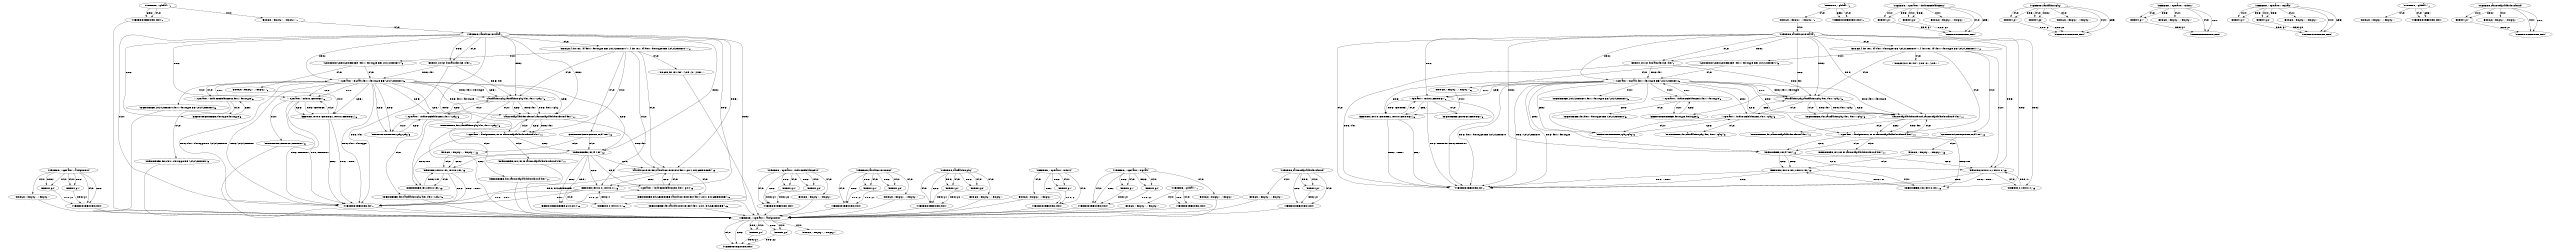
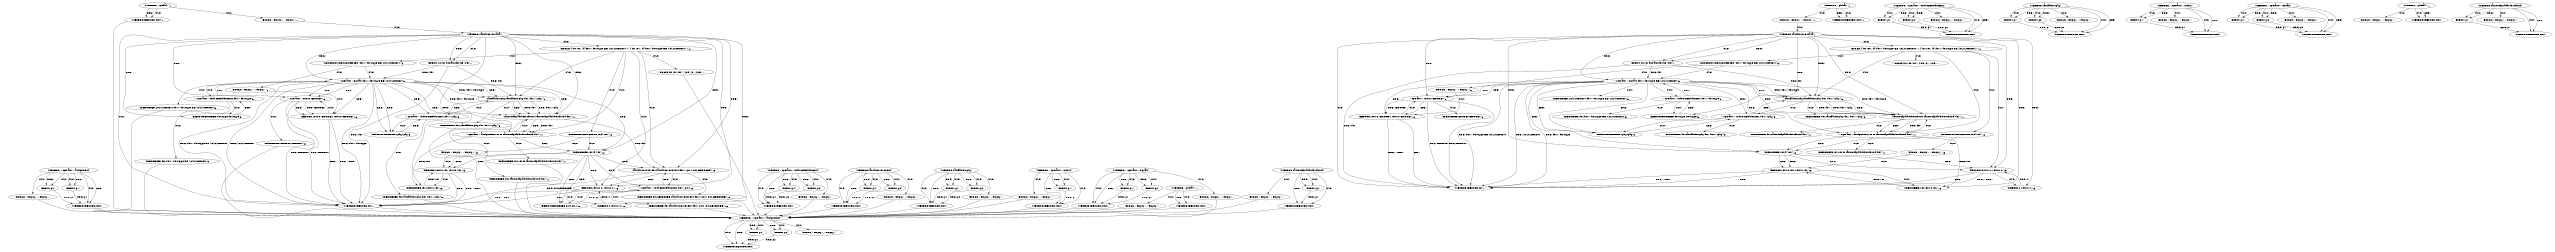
edge "(<operator>.indirectFieldAccess,dev->port)" -> "(FIELD_IDENTIFIER,port,port)": added, label "AST:"
edge "(<operator>.indirectFieldAccess,dev->port)" -> "(IDENTIFIER,dev,sas_discover_event(dev->port, DISCE_PROBE))": added, label "AST:"
